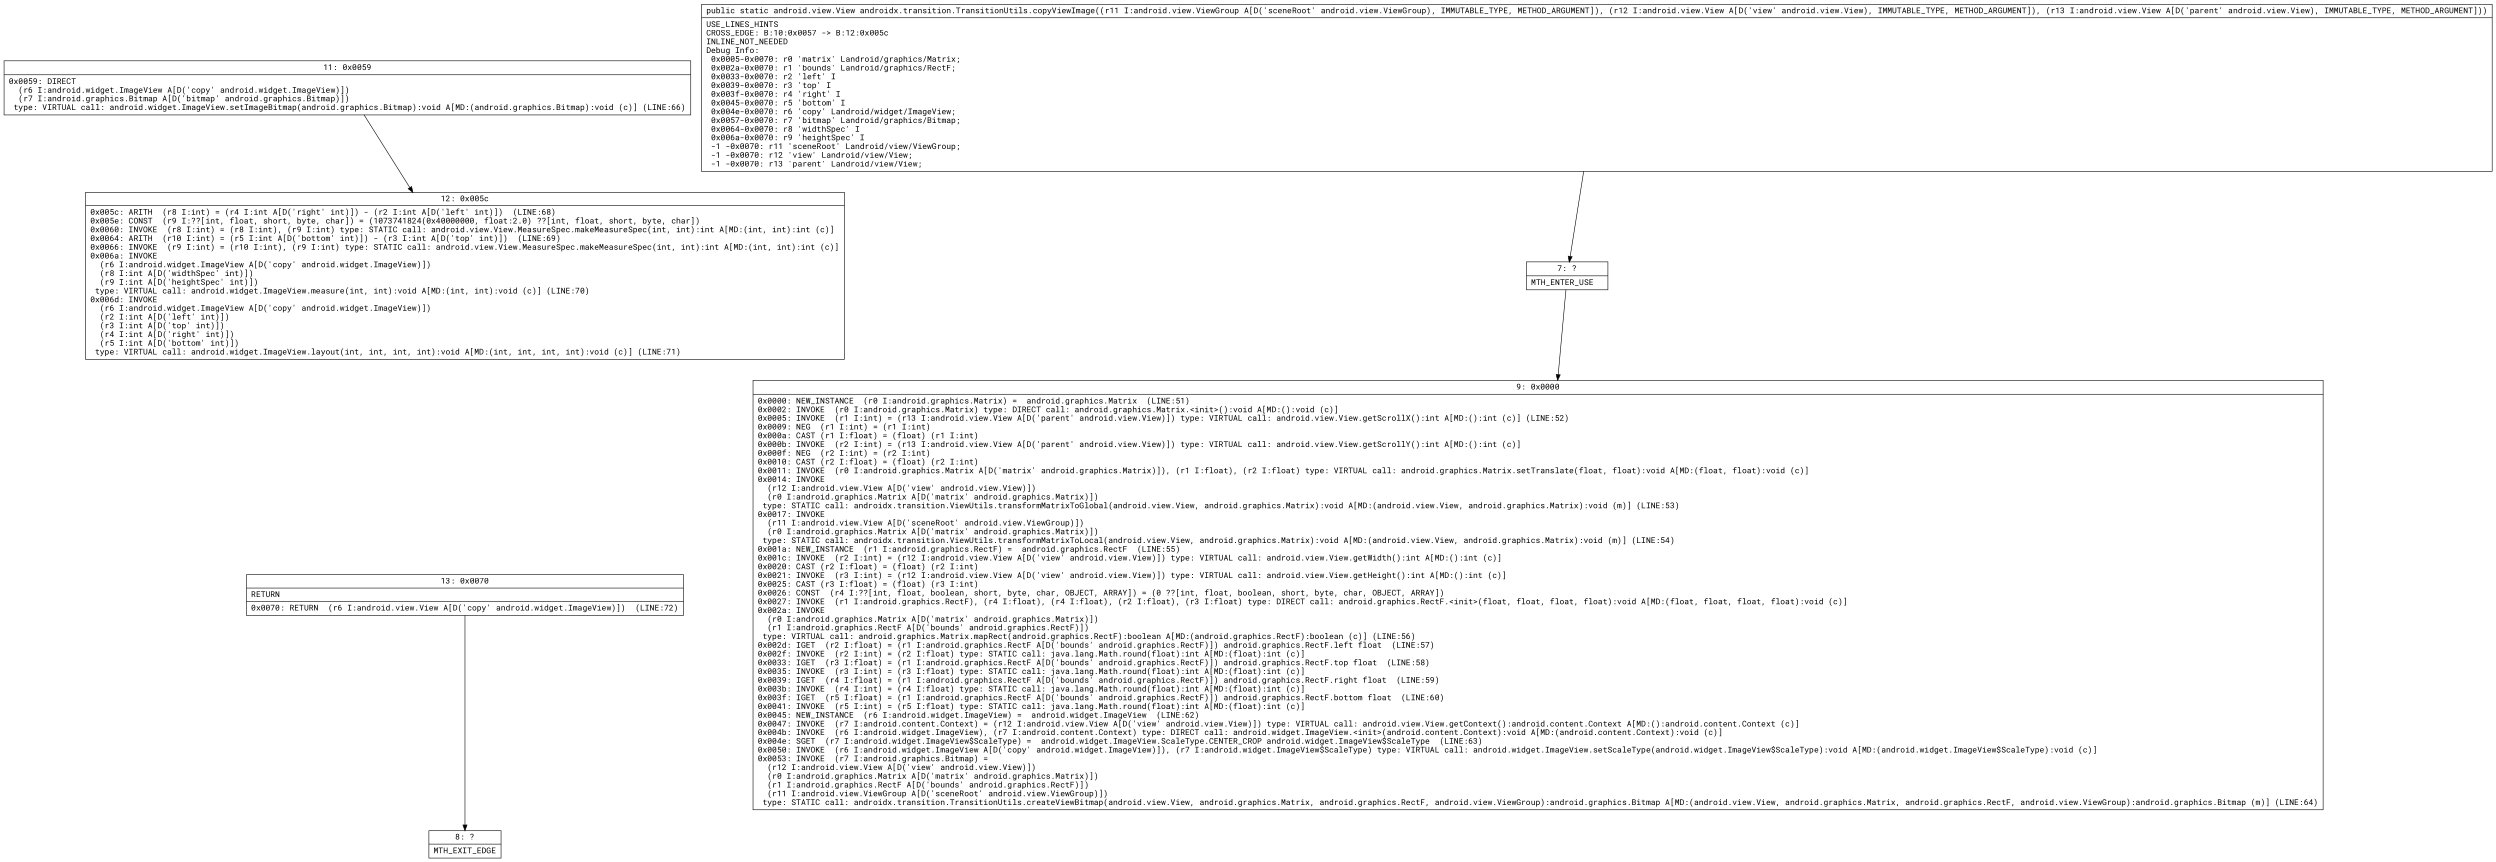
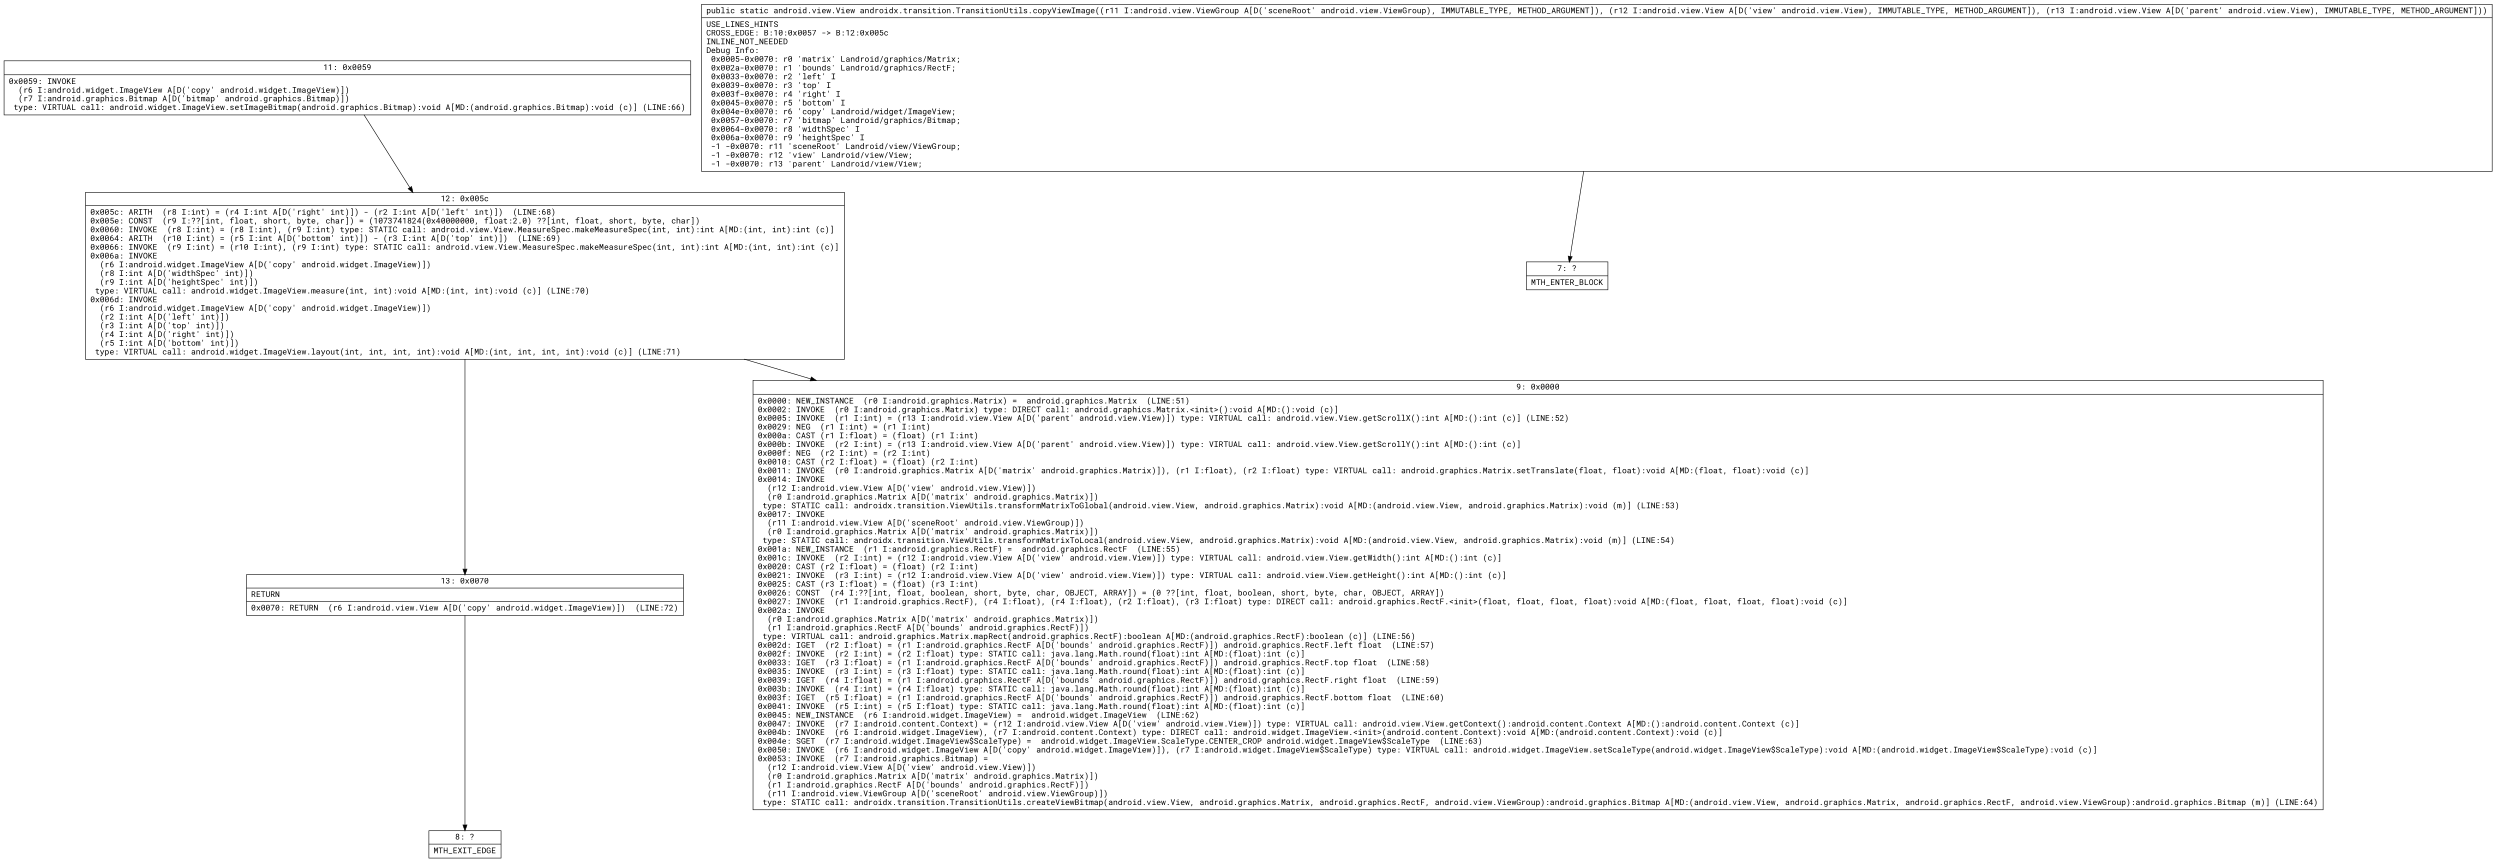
node "11: 0x0059": text "0x0059: DIRECT" -> "0x0059: INVOKE"
node "7: ?": text "MTH_ENTER_USE" -> "MTH_ENTER_BLOCK"
edge "7: ?" -> "9: 0x0000": now "12: 0x005c" -> "9: 0x0000"
node "9: 0x0000": text "0x0009: NEG  (r1 I:int) = (r1 I:int)" -> "0x0029: NEG  (r1 I:int) = (r1 I:int)"
edge "12: 0x005c" -> "13: 0x0070": added
